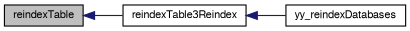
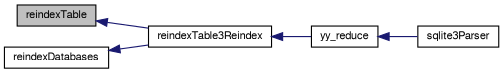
node "yy_reindexDatabases": label "yy_reindexDatabases" -> "yy_reduce"
node "sqlite3Parser": added
node "reindexDatabases": added
